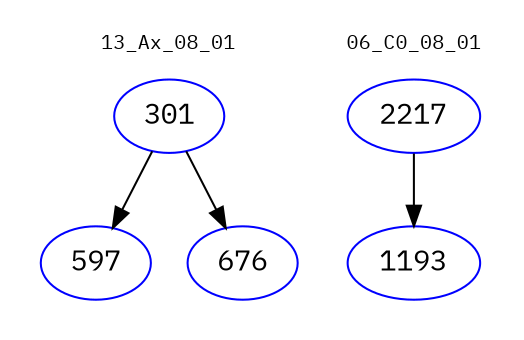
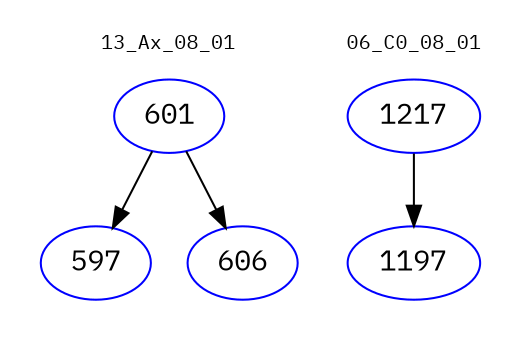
node "301": label "301" -> "601"
node "2217": label "2217" -> "1217"
node "676": label "676" -> "606"
node "1193": label "1193" -> "1197"
